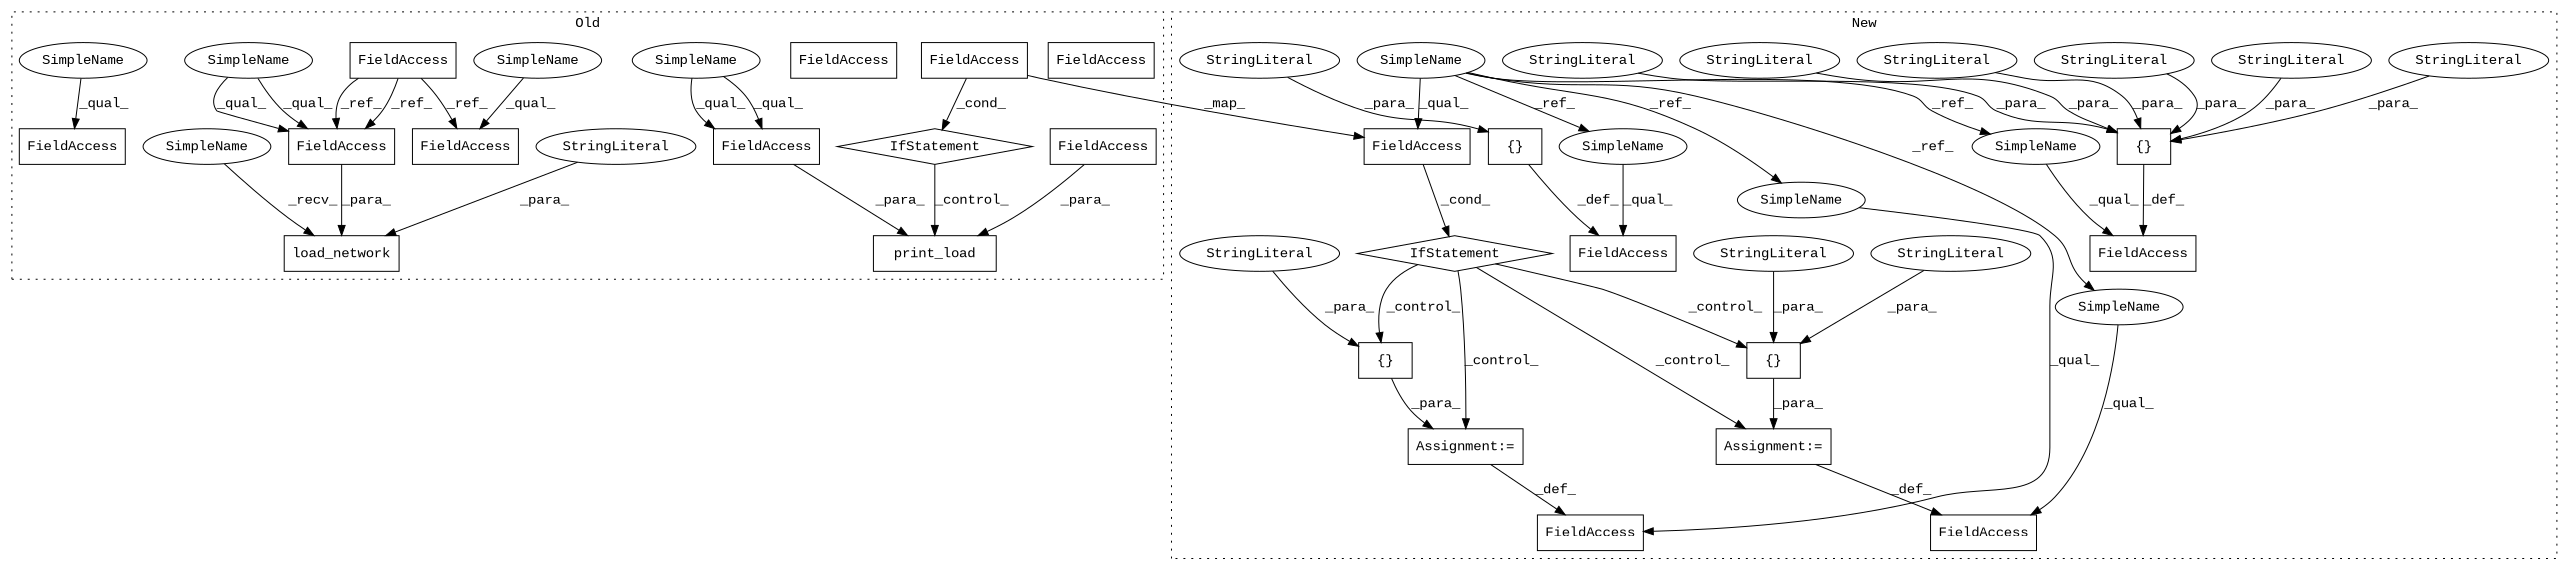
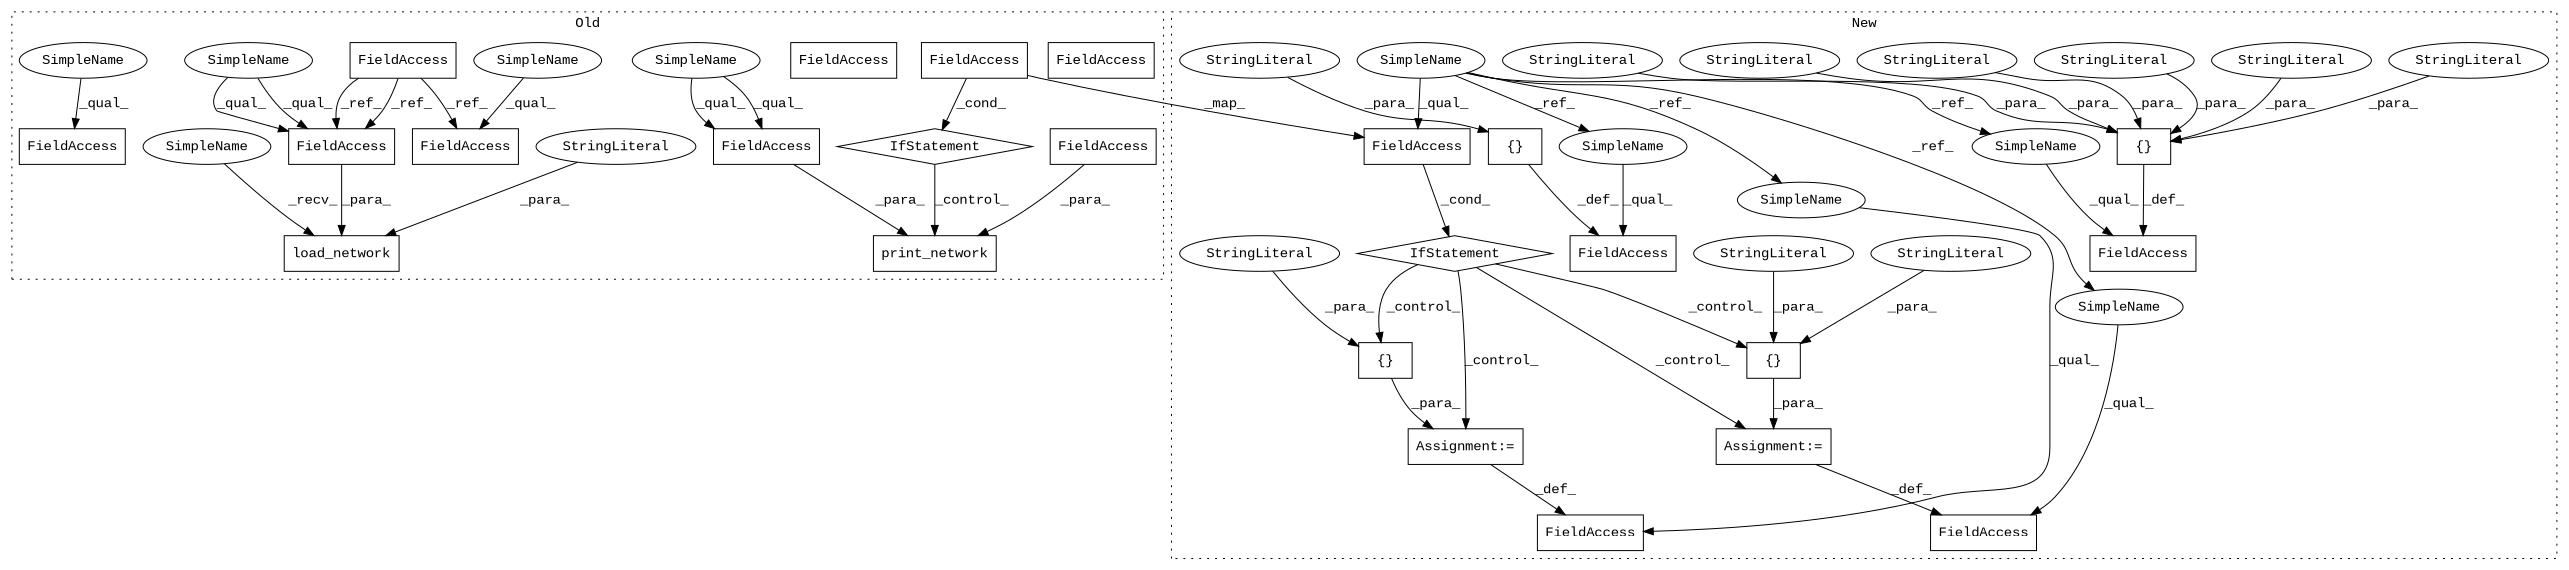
node "print_load": label "print_load" -> "print_network"
